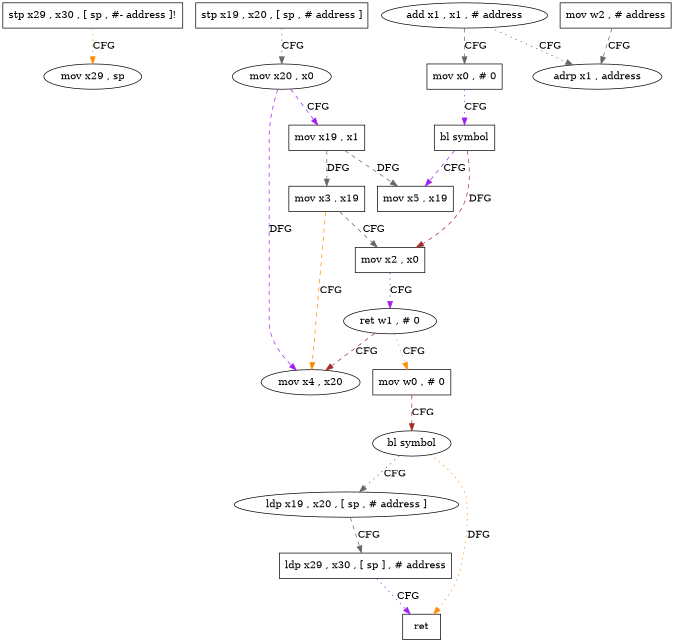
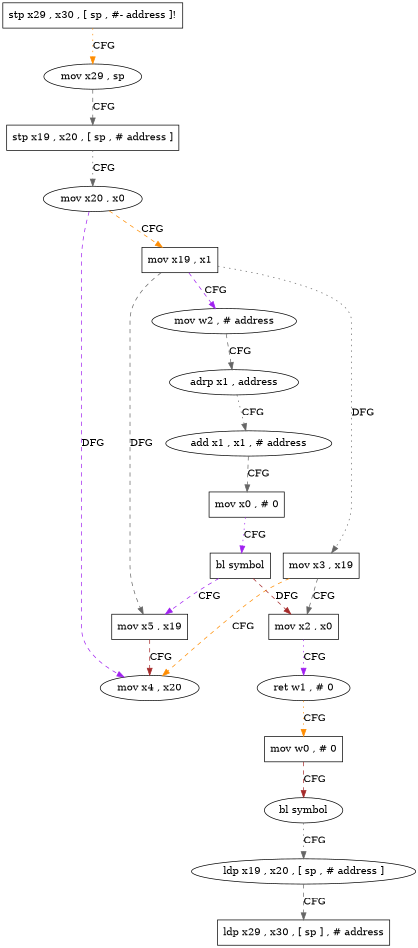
node "mov w2 , # address": shape box -> ellipse
edge "add x1 , x1 , # address" -> "adrp x1 , address": reversed
edge "mov x29 , sp" -> "stp x19 , x20 , [ sp , # address ]": added, label "CFG"
edge "mov x20 , x0" -> "mov x19 , x1": color purple -> darkorange
edge "mov x19 , x1" -> "mov x3 , x19": style dashed -> dotted
edge "mov x19 , x1" -> "mov w2 , # address": added, label "CFG"
edge "ret w1 , # 0" -> "mov x4 , x20": now "mov x5 , x19" -> "mov x4 , x20"
node "ret": removed
